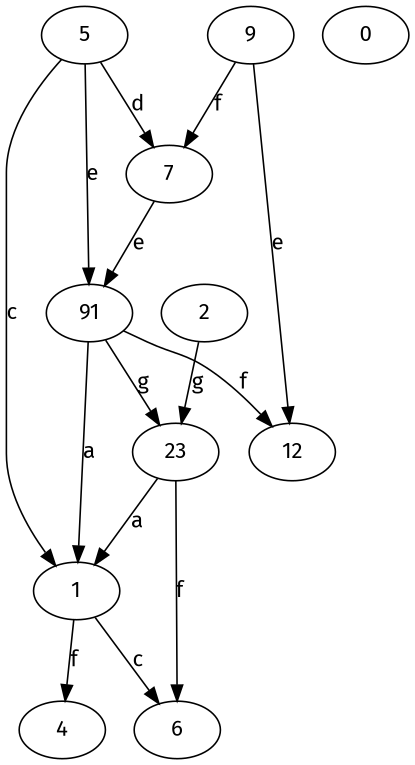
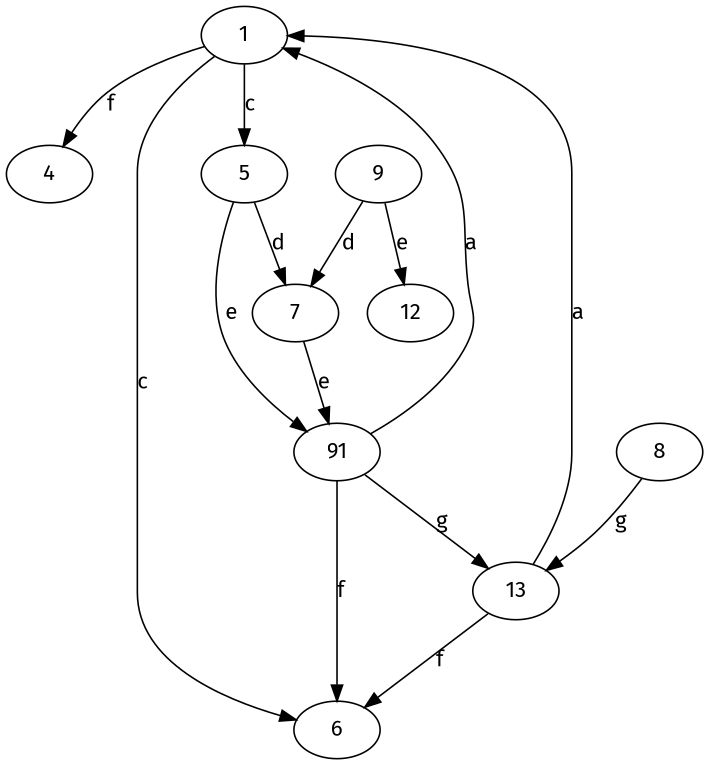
node "0": removed
edge "9" -> "7": label "f" -> "d"
edge "5" -> "1": reversed
node "2": label "2" -> "8"
edge "91" -> "12": now "91" -> "6"
node "23": label "23" -> "13"
